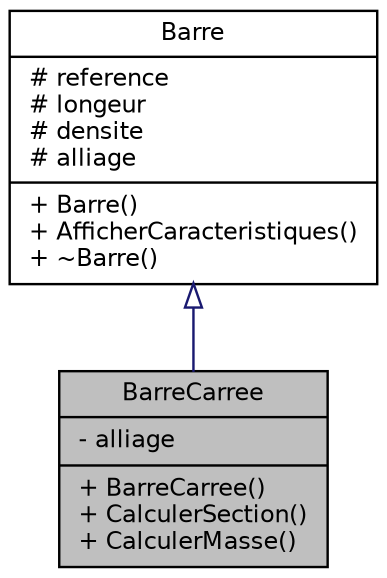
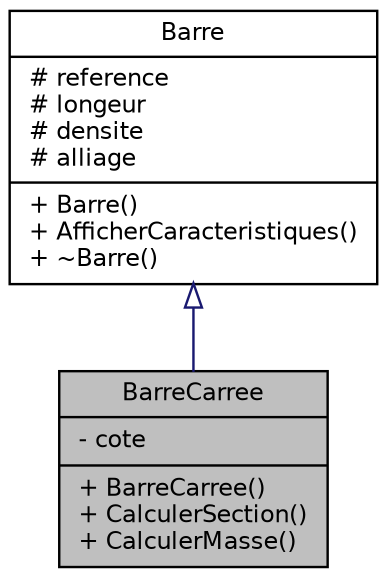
node "BarreCarree": text "- alliage" -> "- cote"
